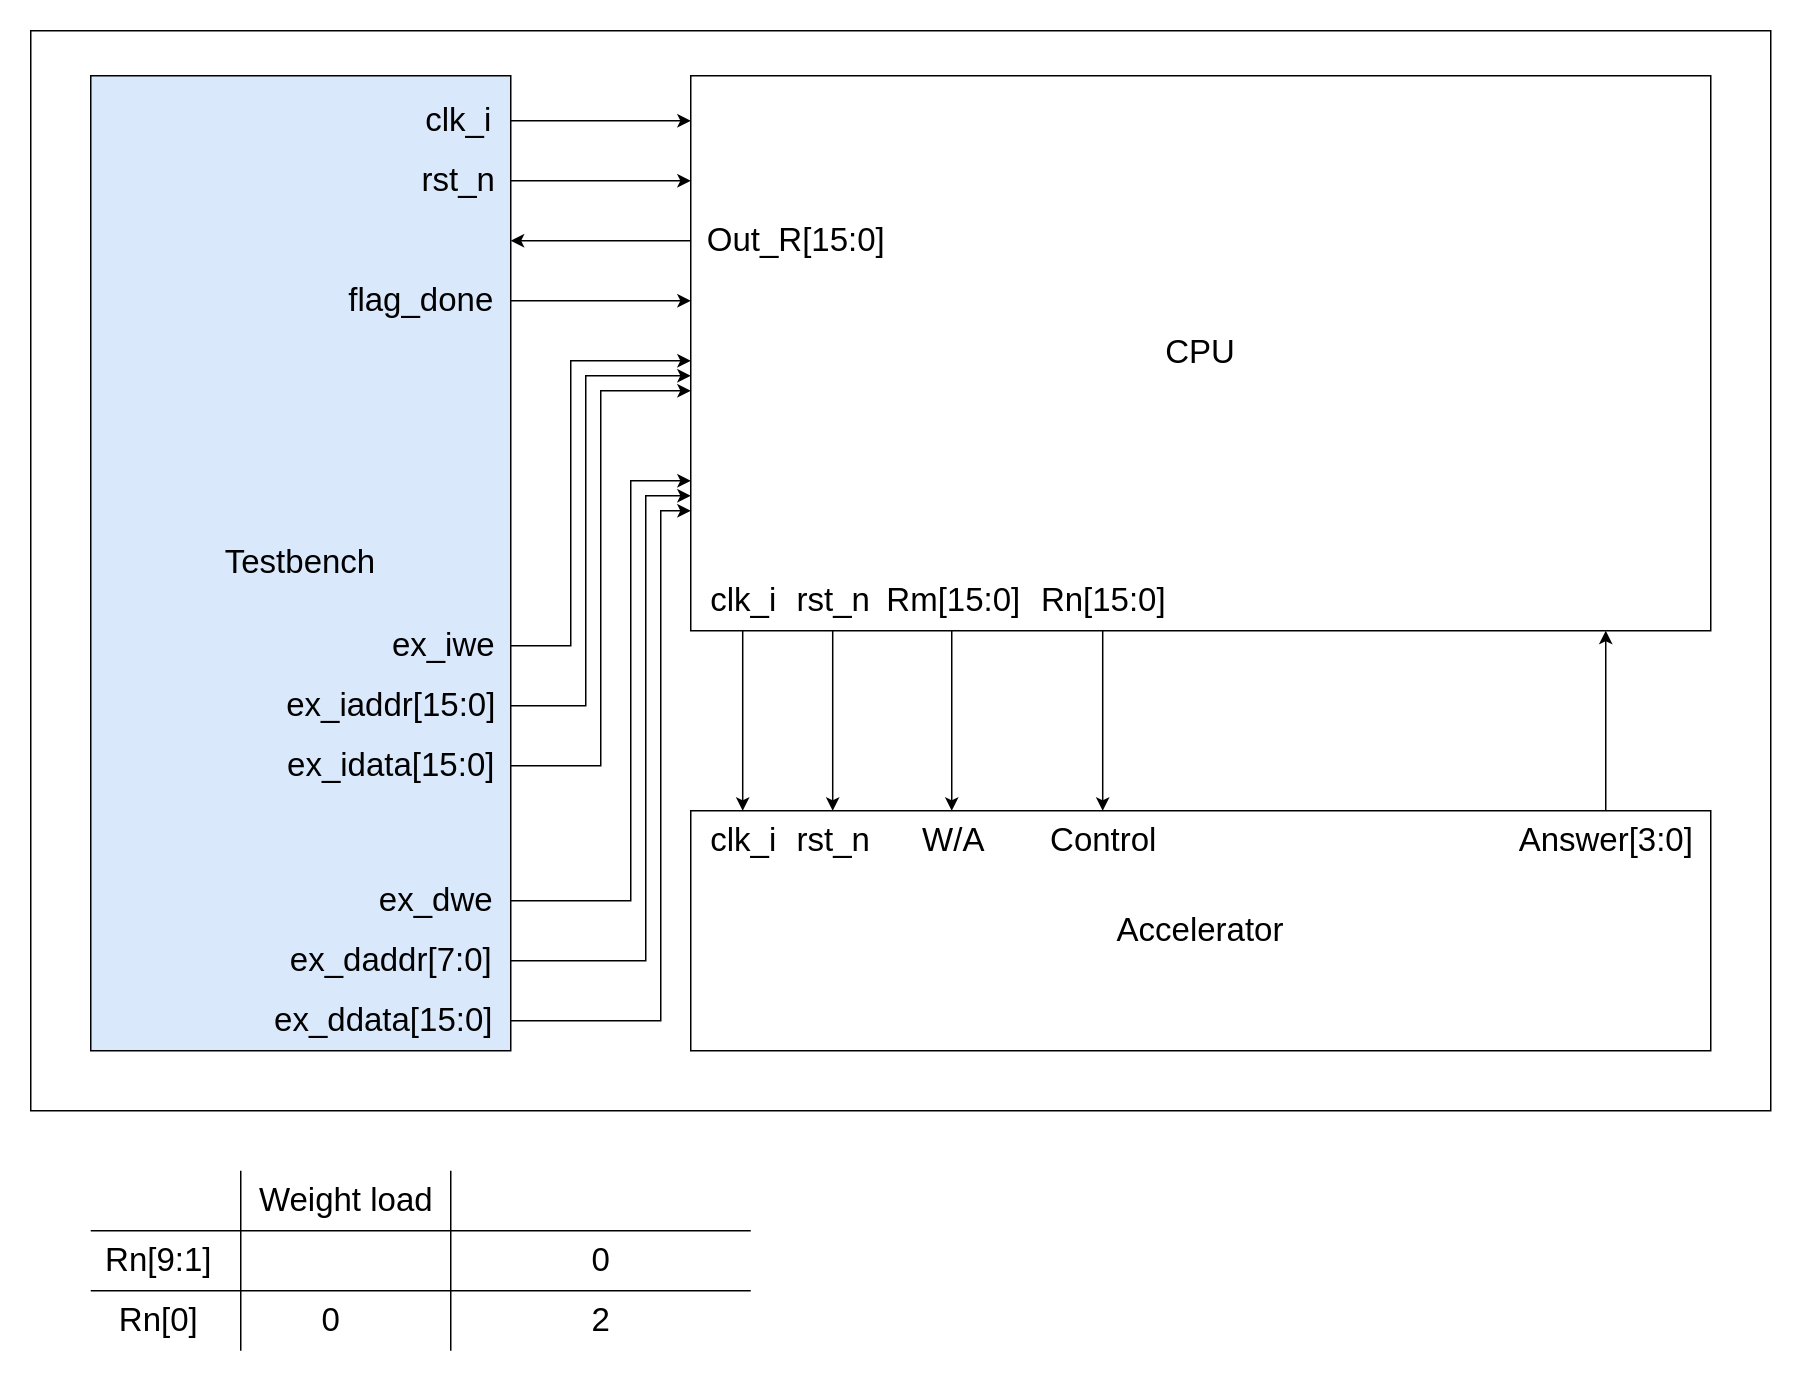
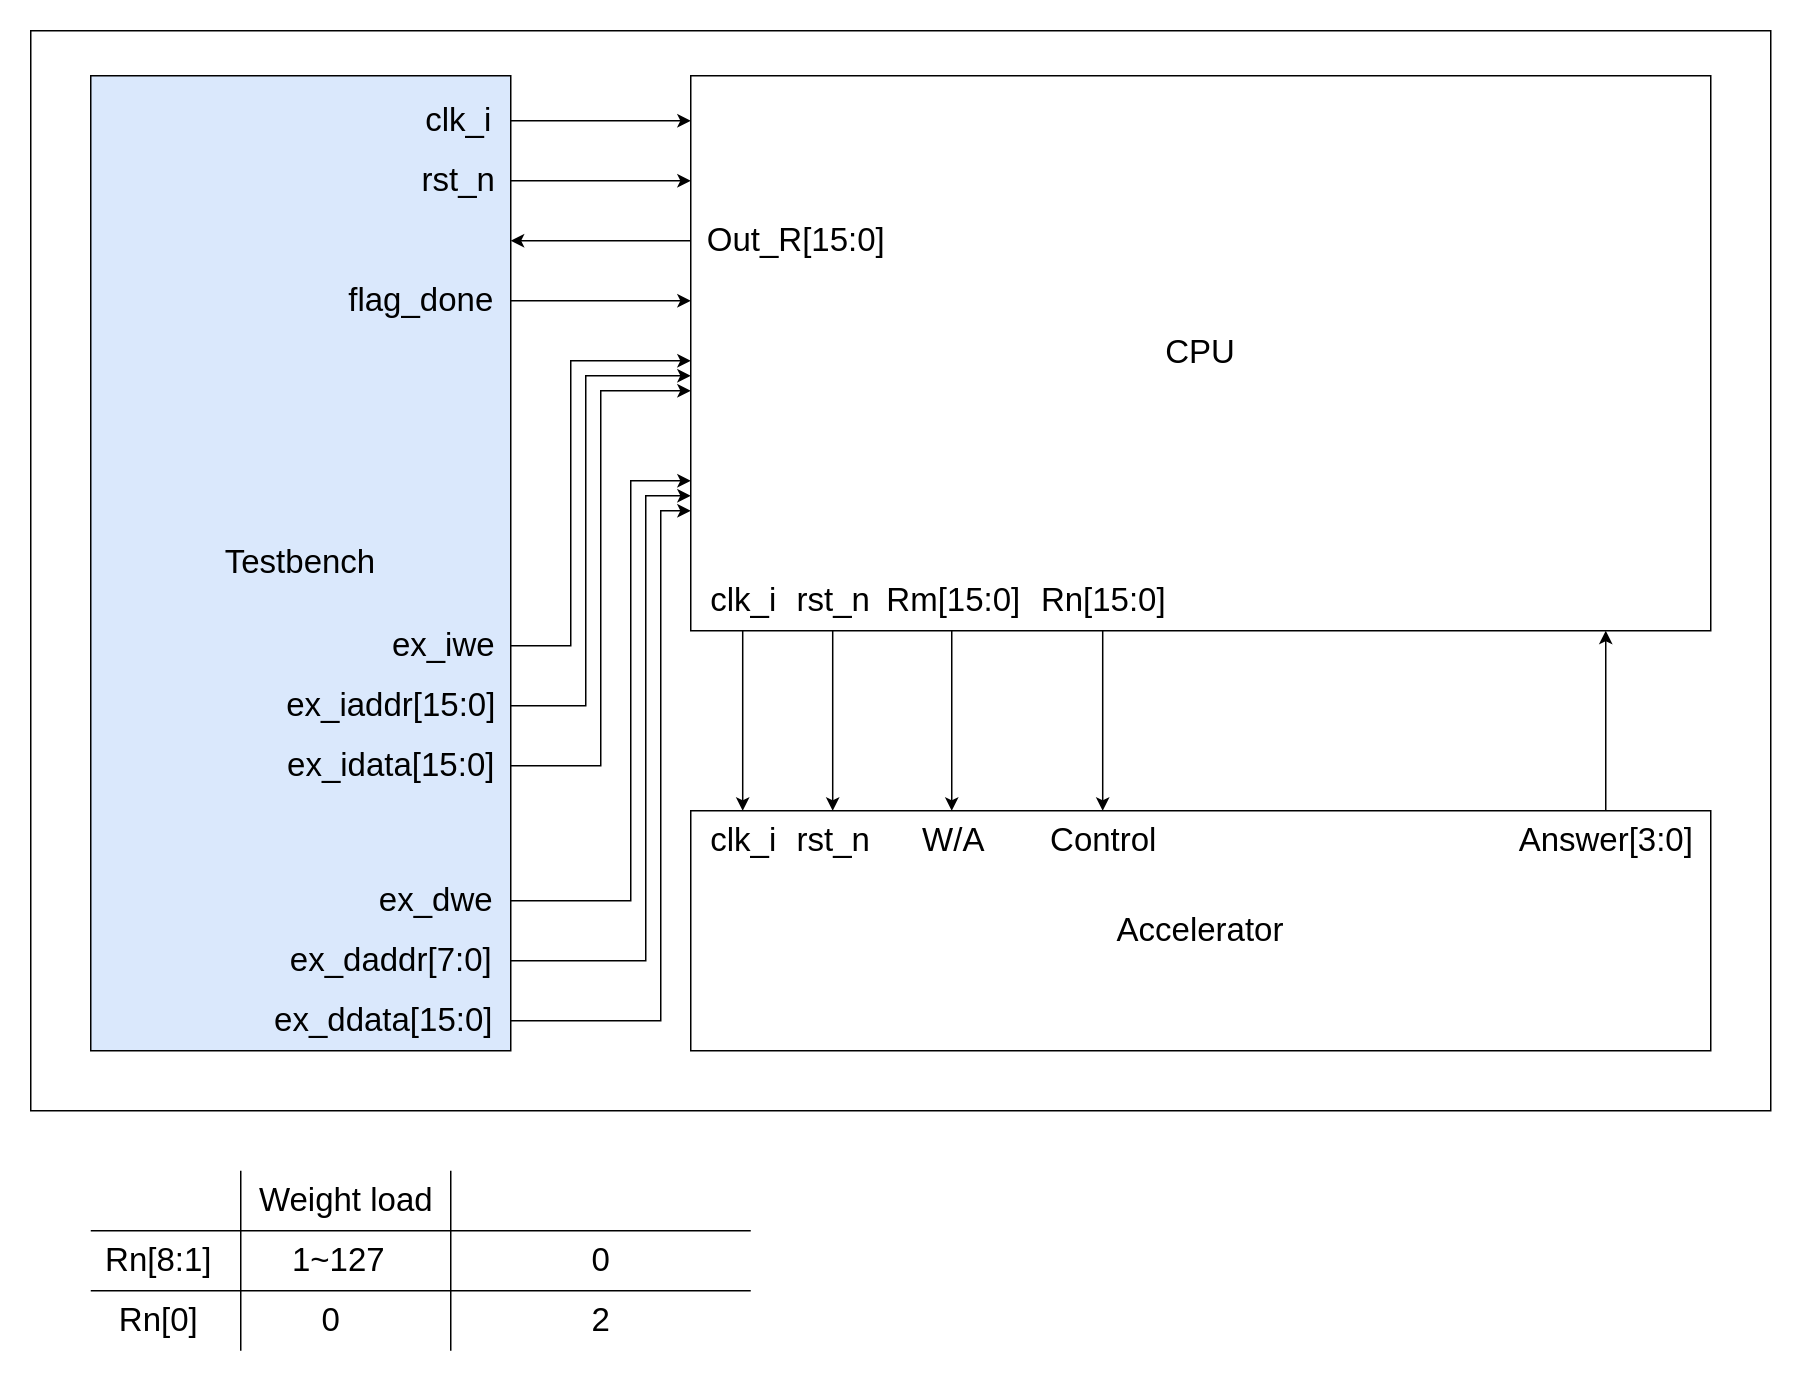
node "Rn[9:1]": label "Rn[9:1]" -> "Rn[8:1]"
node "1~127": added
